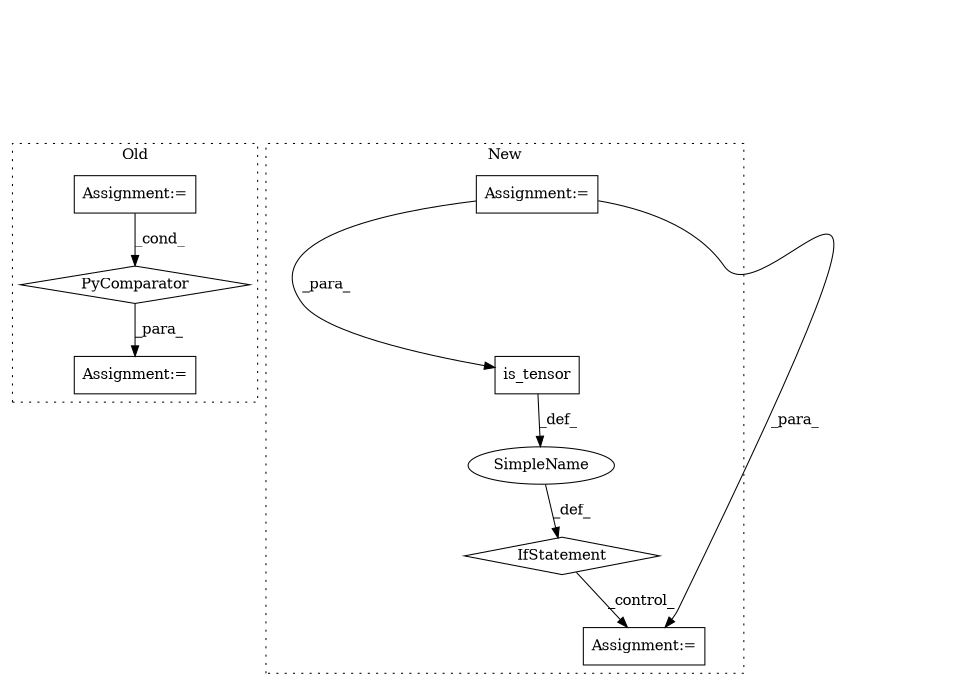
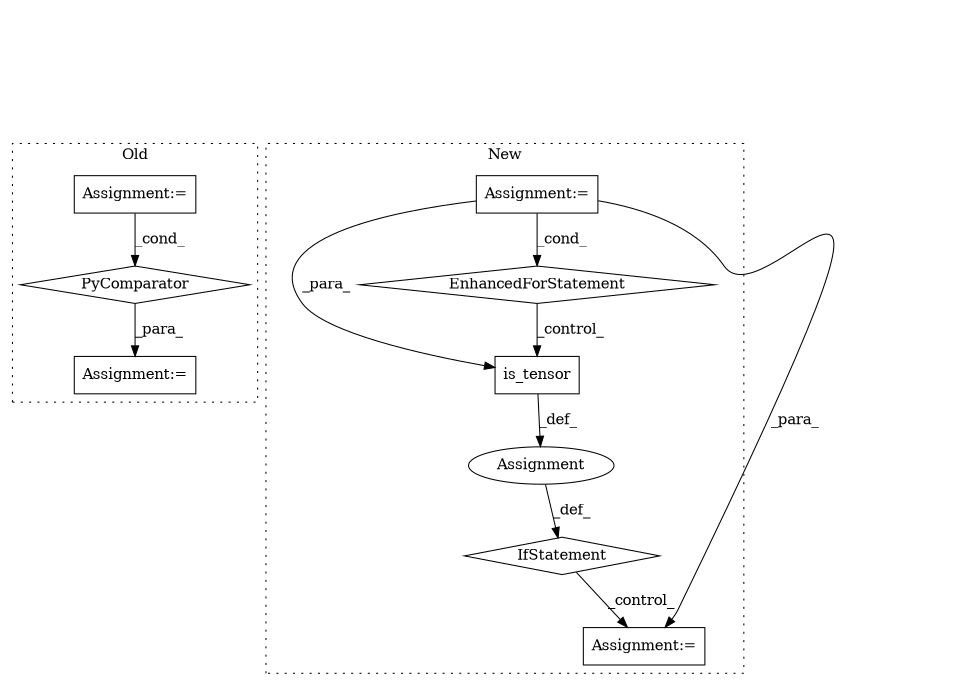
node "EnhancedForStatement": added
node "SimpleName": label "SimpleName" -> "Assignment"
